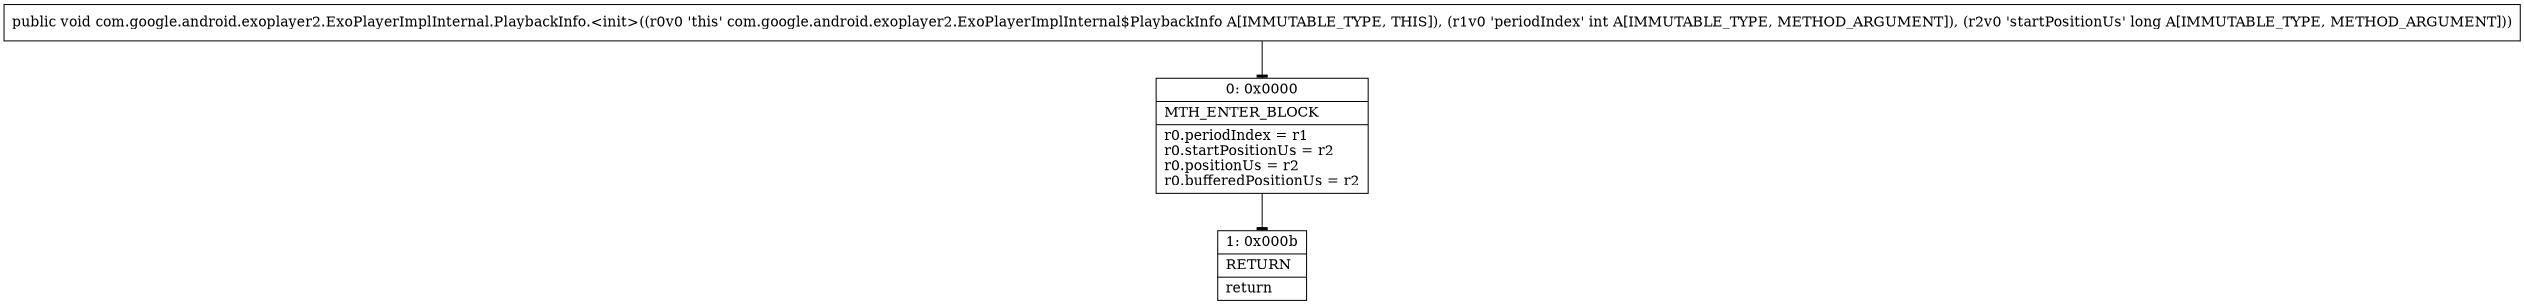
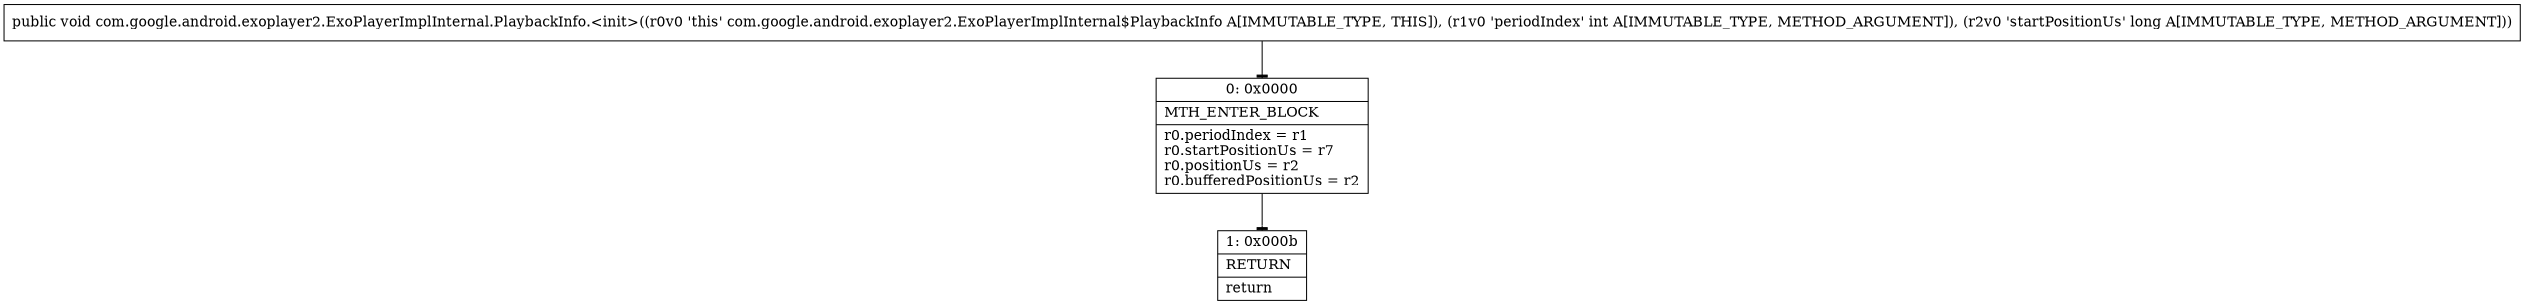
node "0: 0x0000": text "r0.startPositionUs = r2" -> "r0.startPositionUs = r7"
